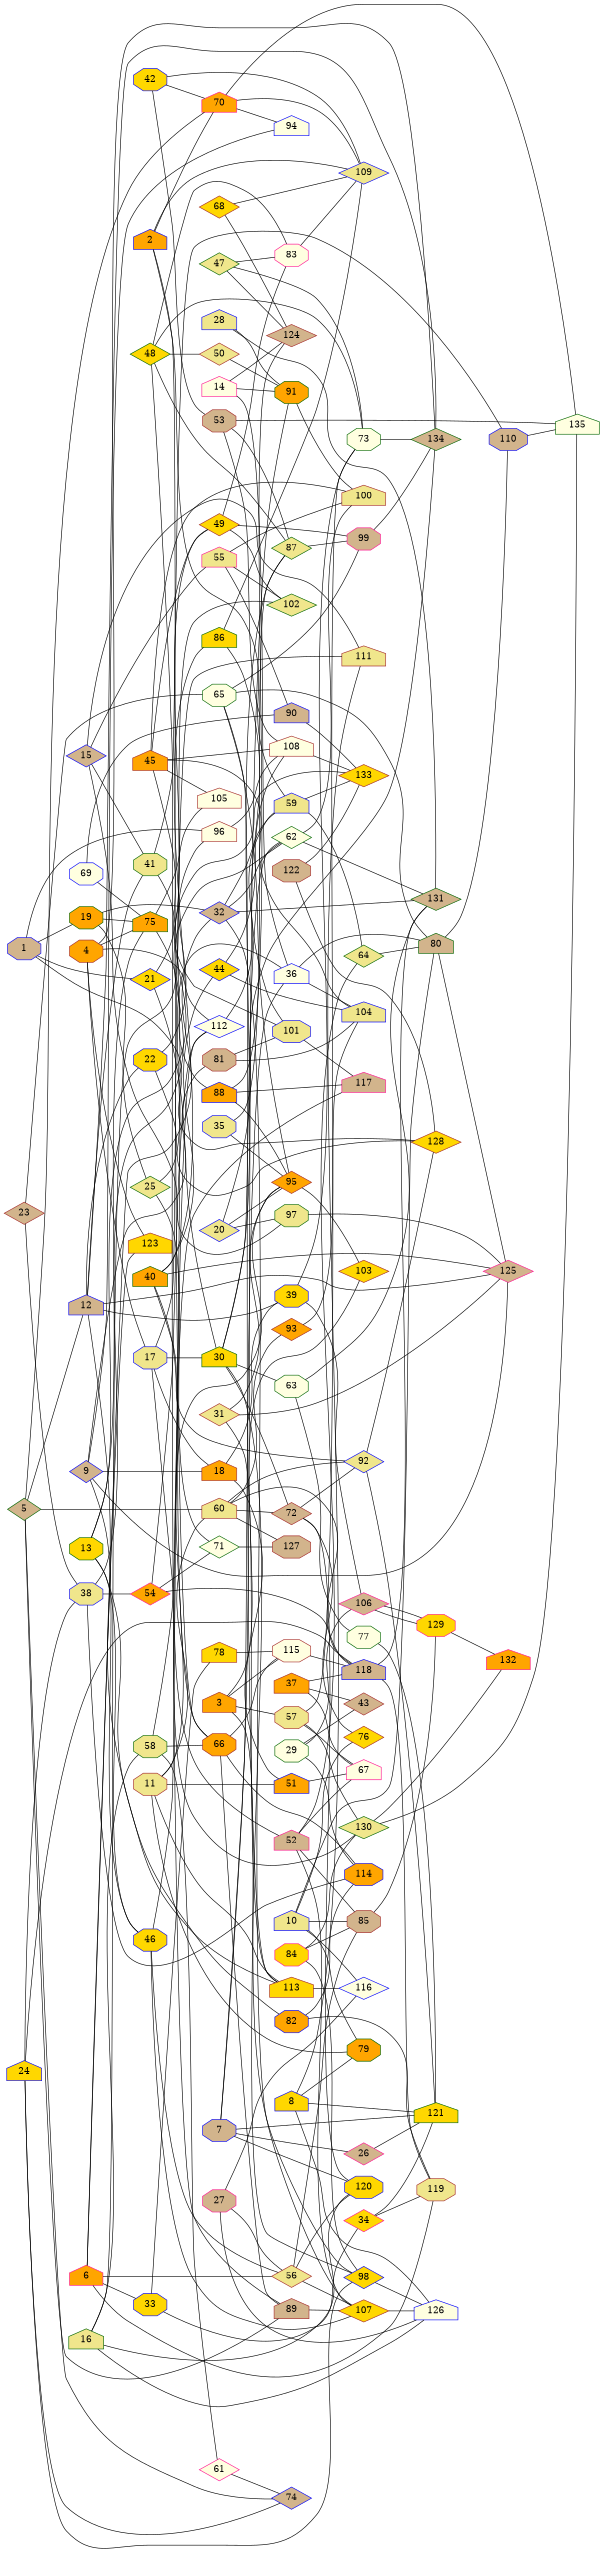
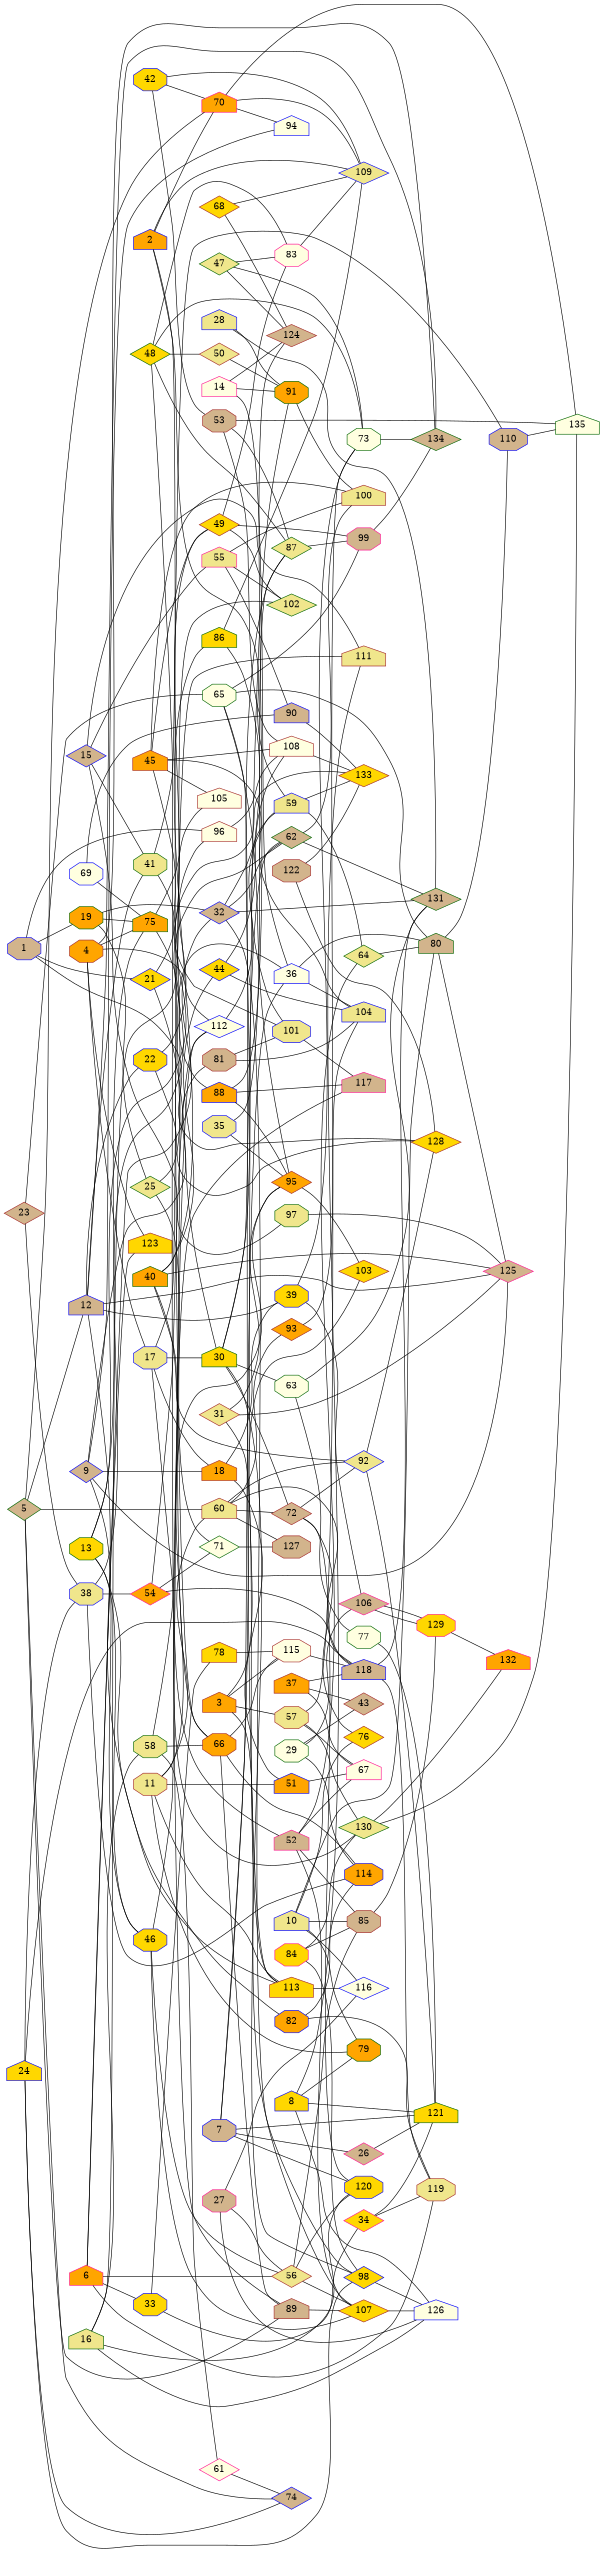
node "62": fillcolor lightyellow -> tan
node "20": removed
